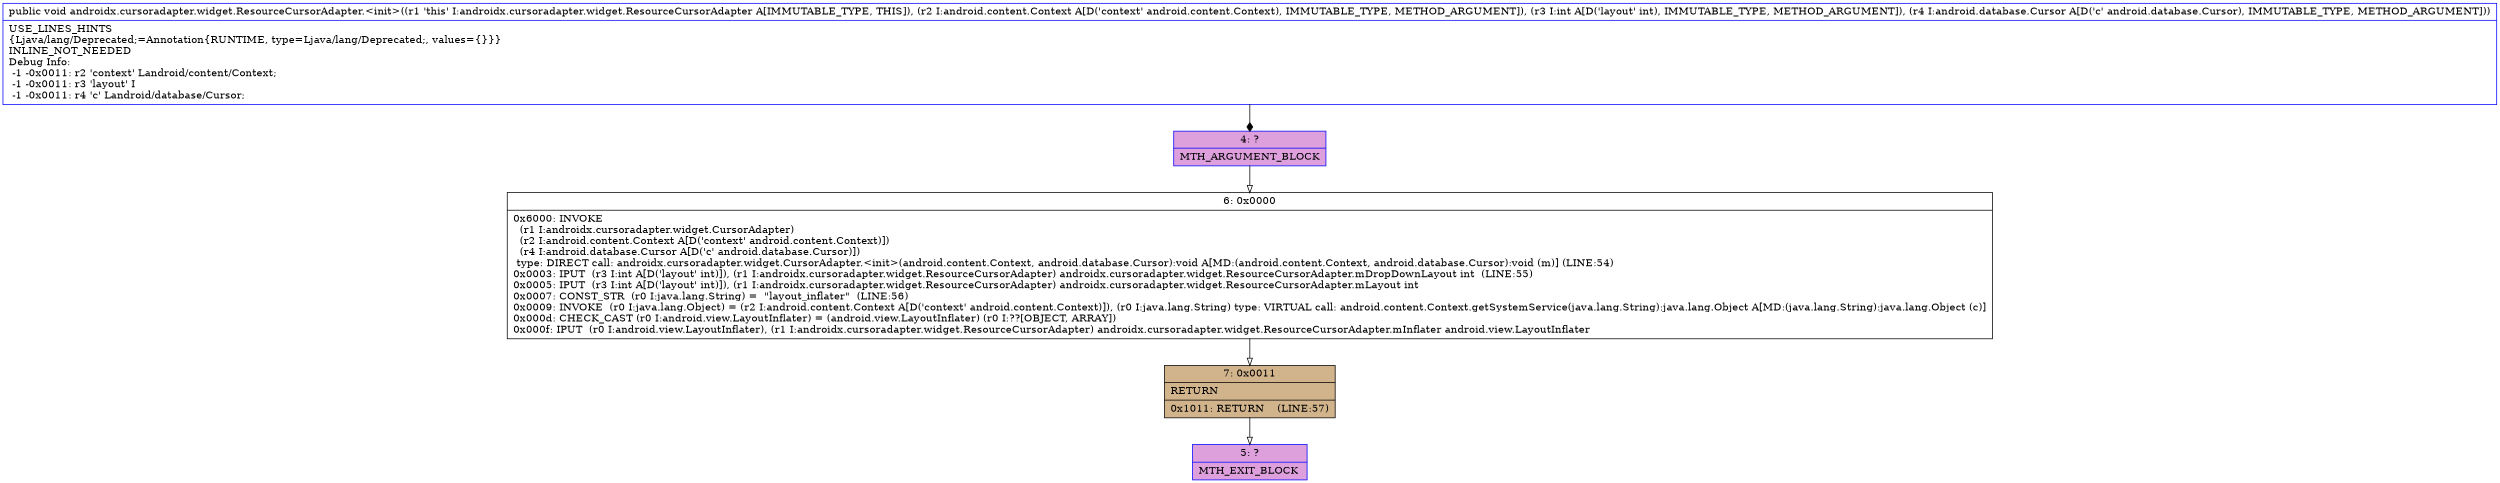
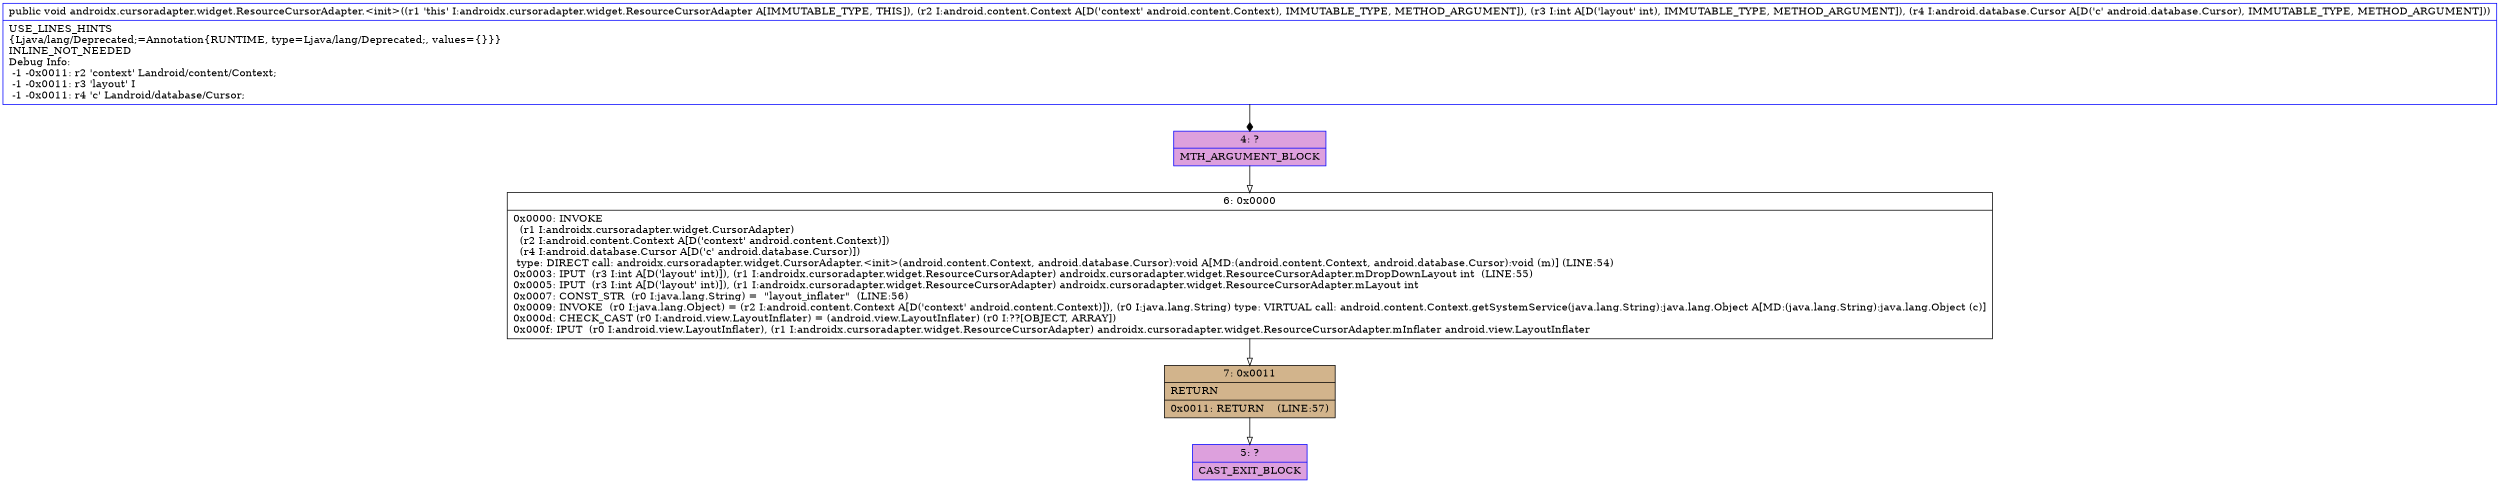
node "6: 0x0000": text "0x6000: INVOKE" -> "0x0000: INVOKE"
node "7: 0x0011": text "0x1011: RETURN    (LINE:57)" -> "0x0011: RETURN    (LINE:57)"
node "5: ?": text "MTH_EXIT_BLOCK" -> "CAST_EXIT_BLOCK"
